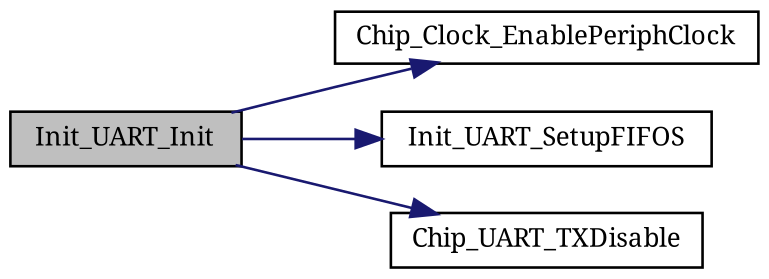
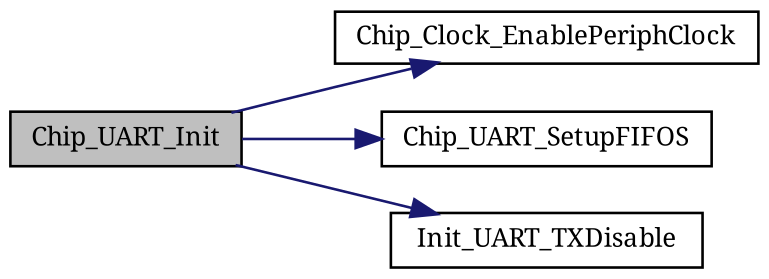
node "Init_UART_Init": label "Init_UART_Init" -> "Chip_UART_Init"
node "Init_UART_SetupFIFOS": label "Init_UART_SetupFIFOS" -> "Chip_UART_SetupFIFOS"
node "Chip_UART_TXDisable": label "Chip_UART_TXDisable" -> "Init_UART_TXDisable"
